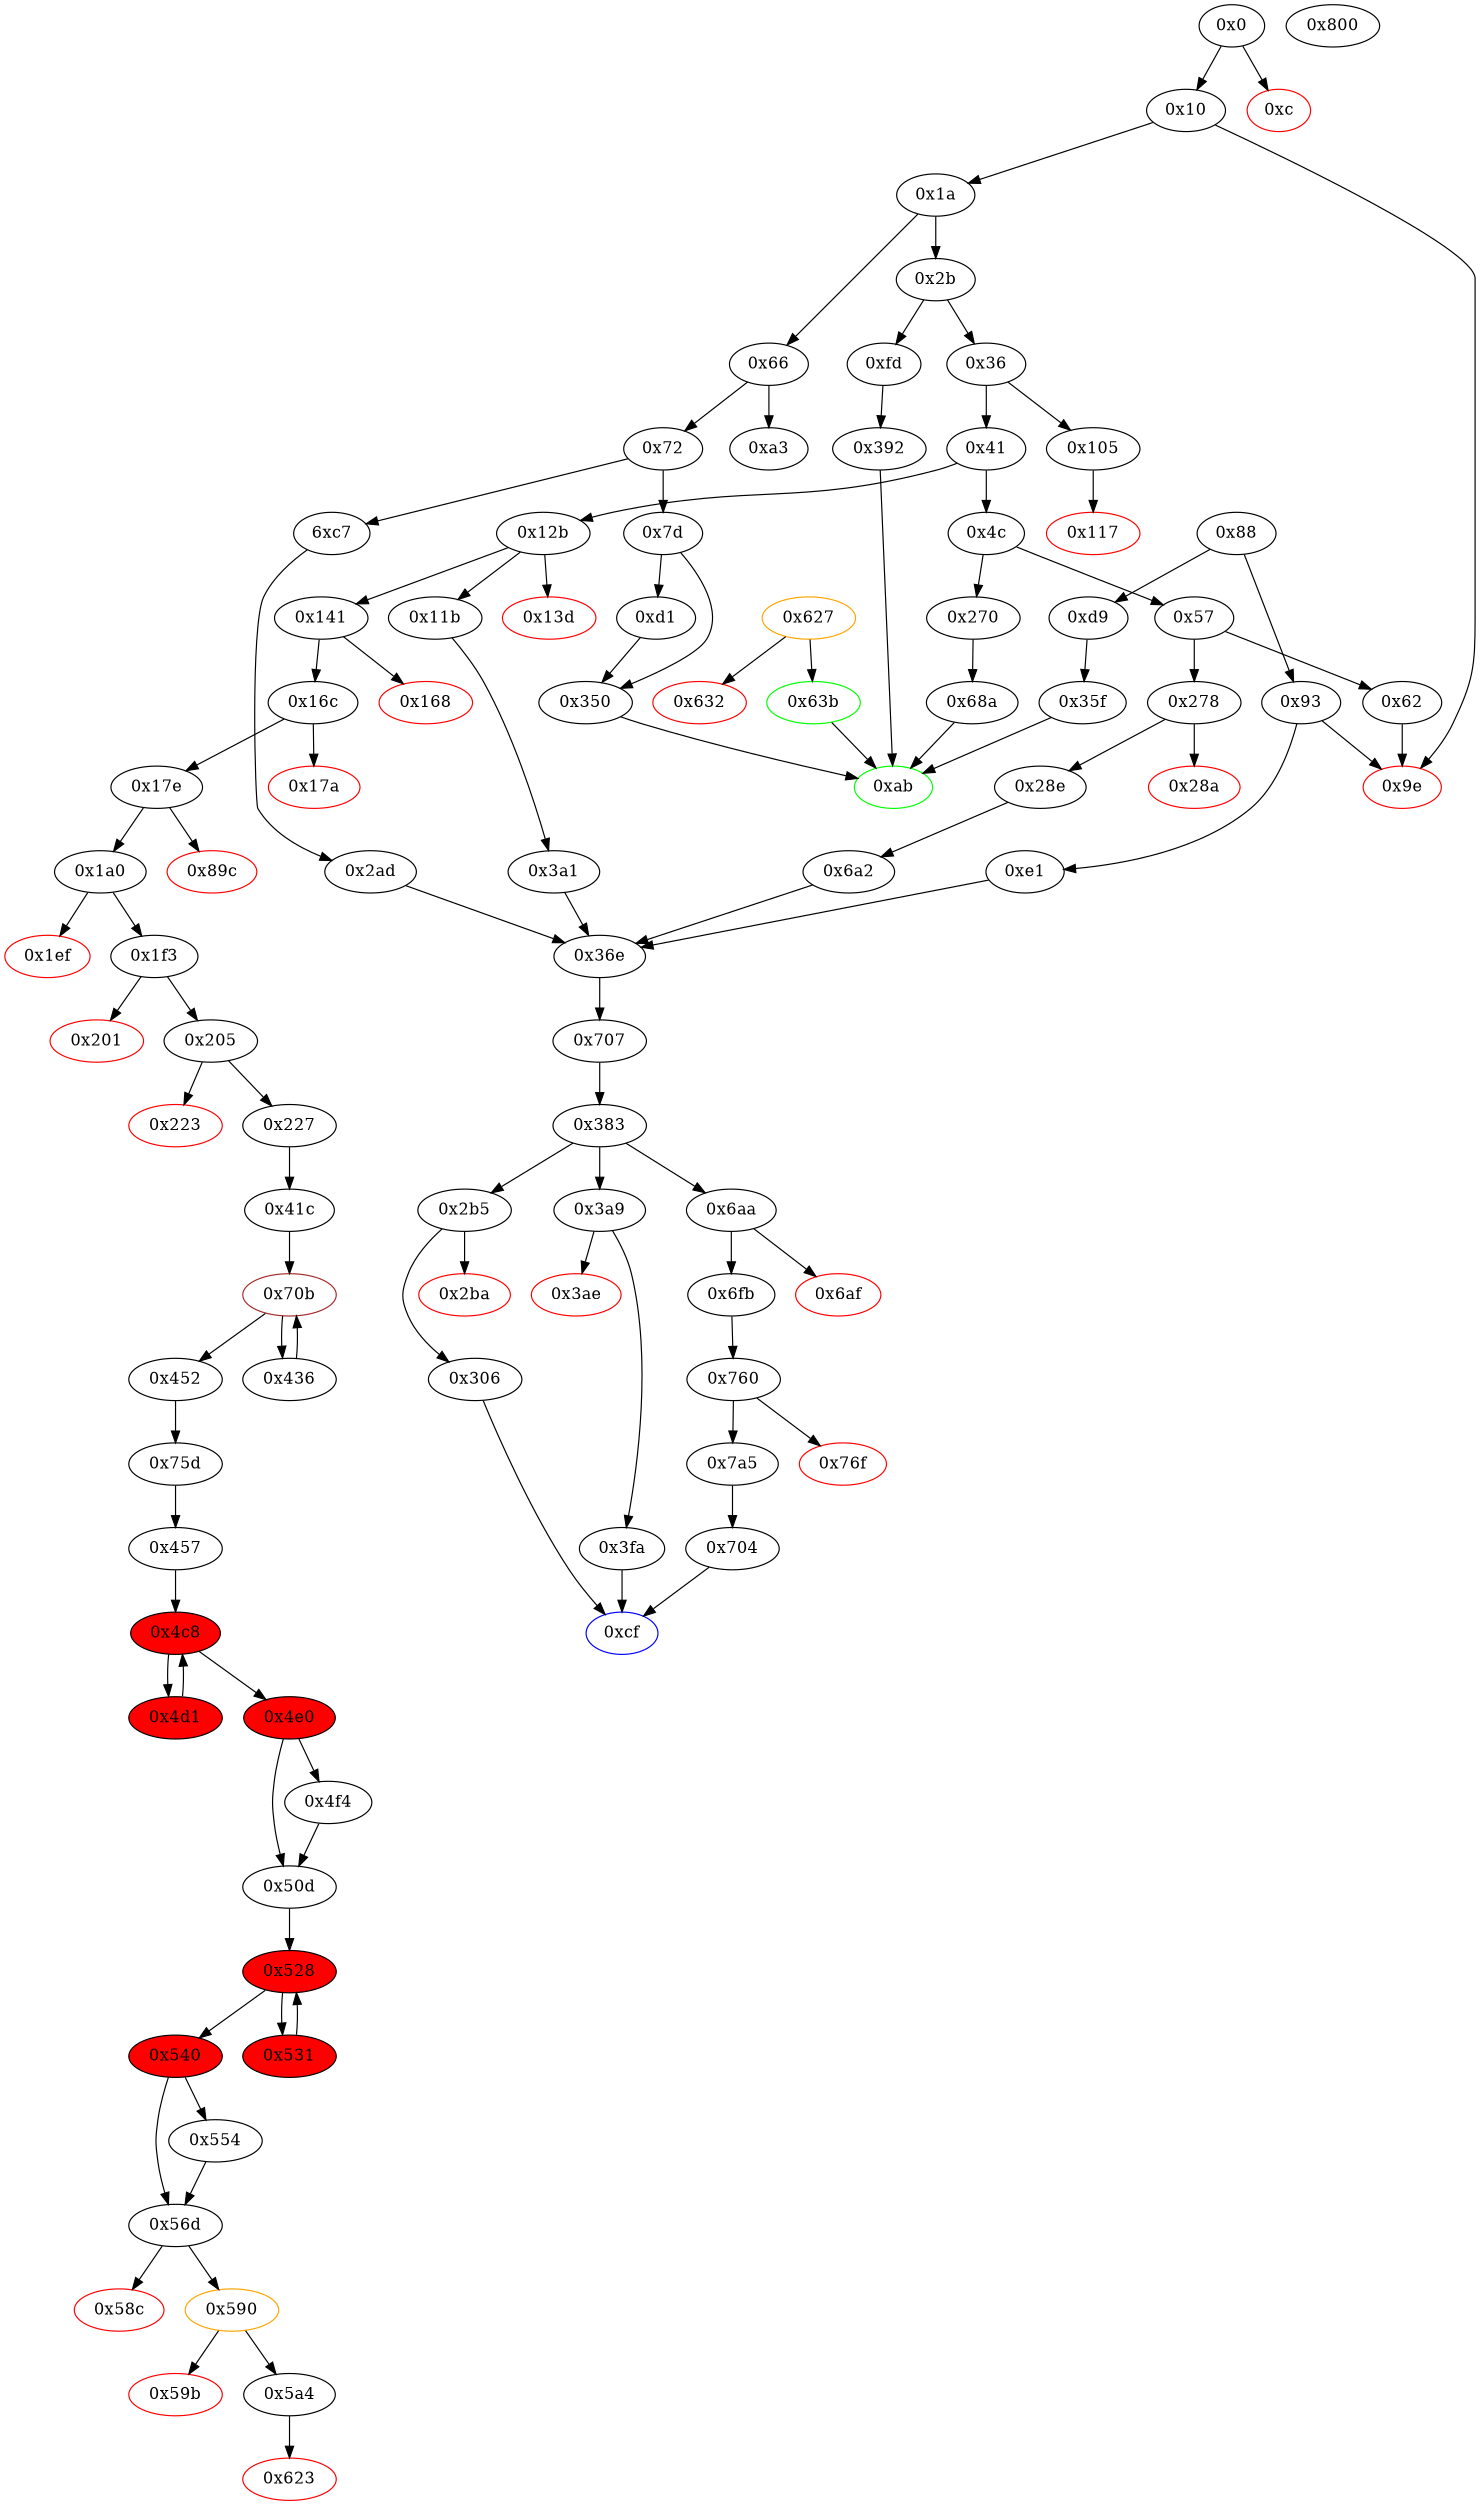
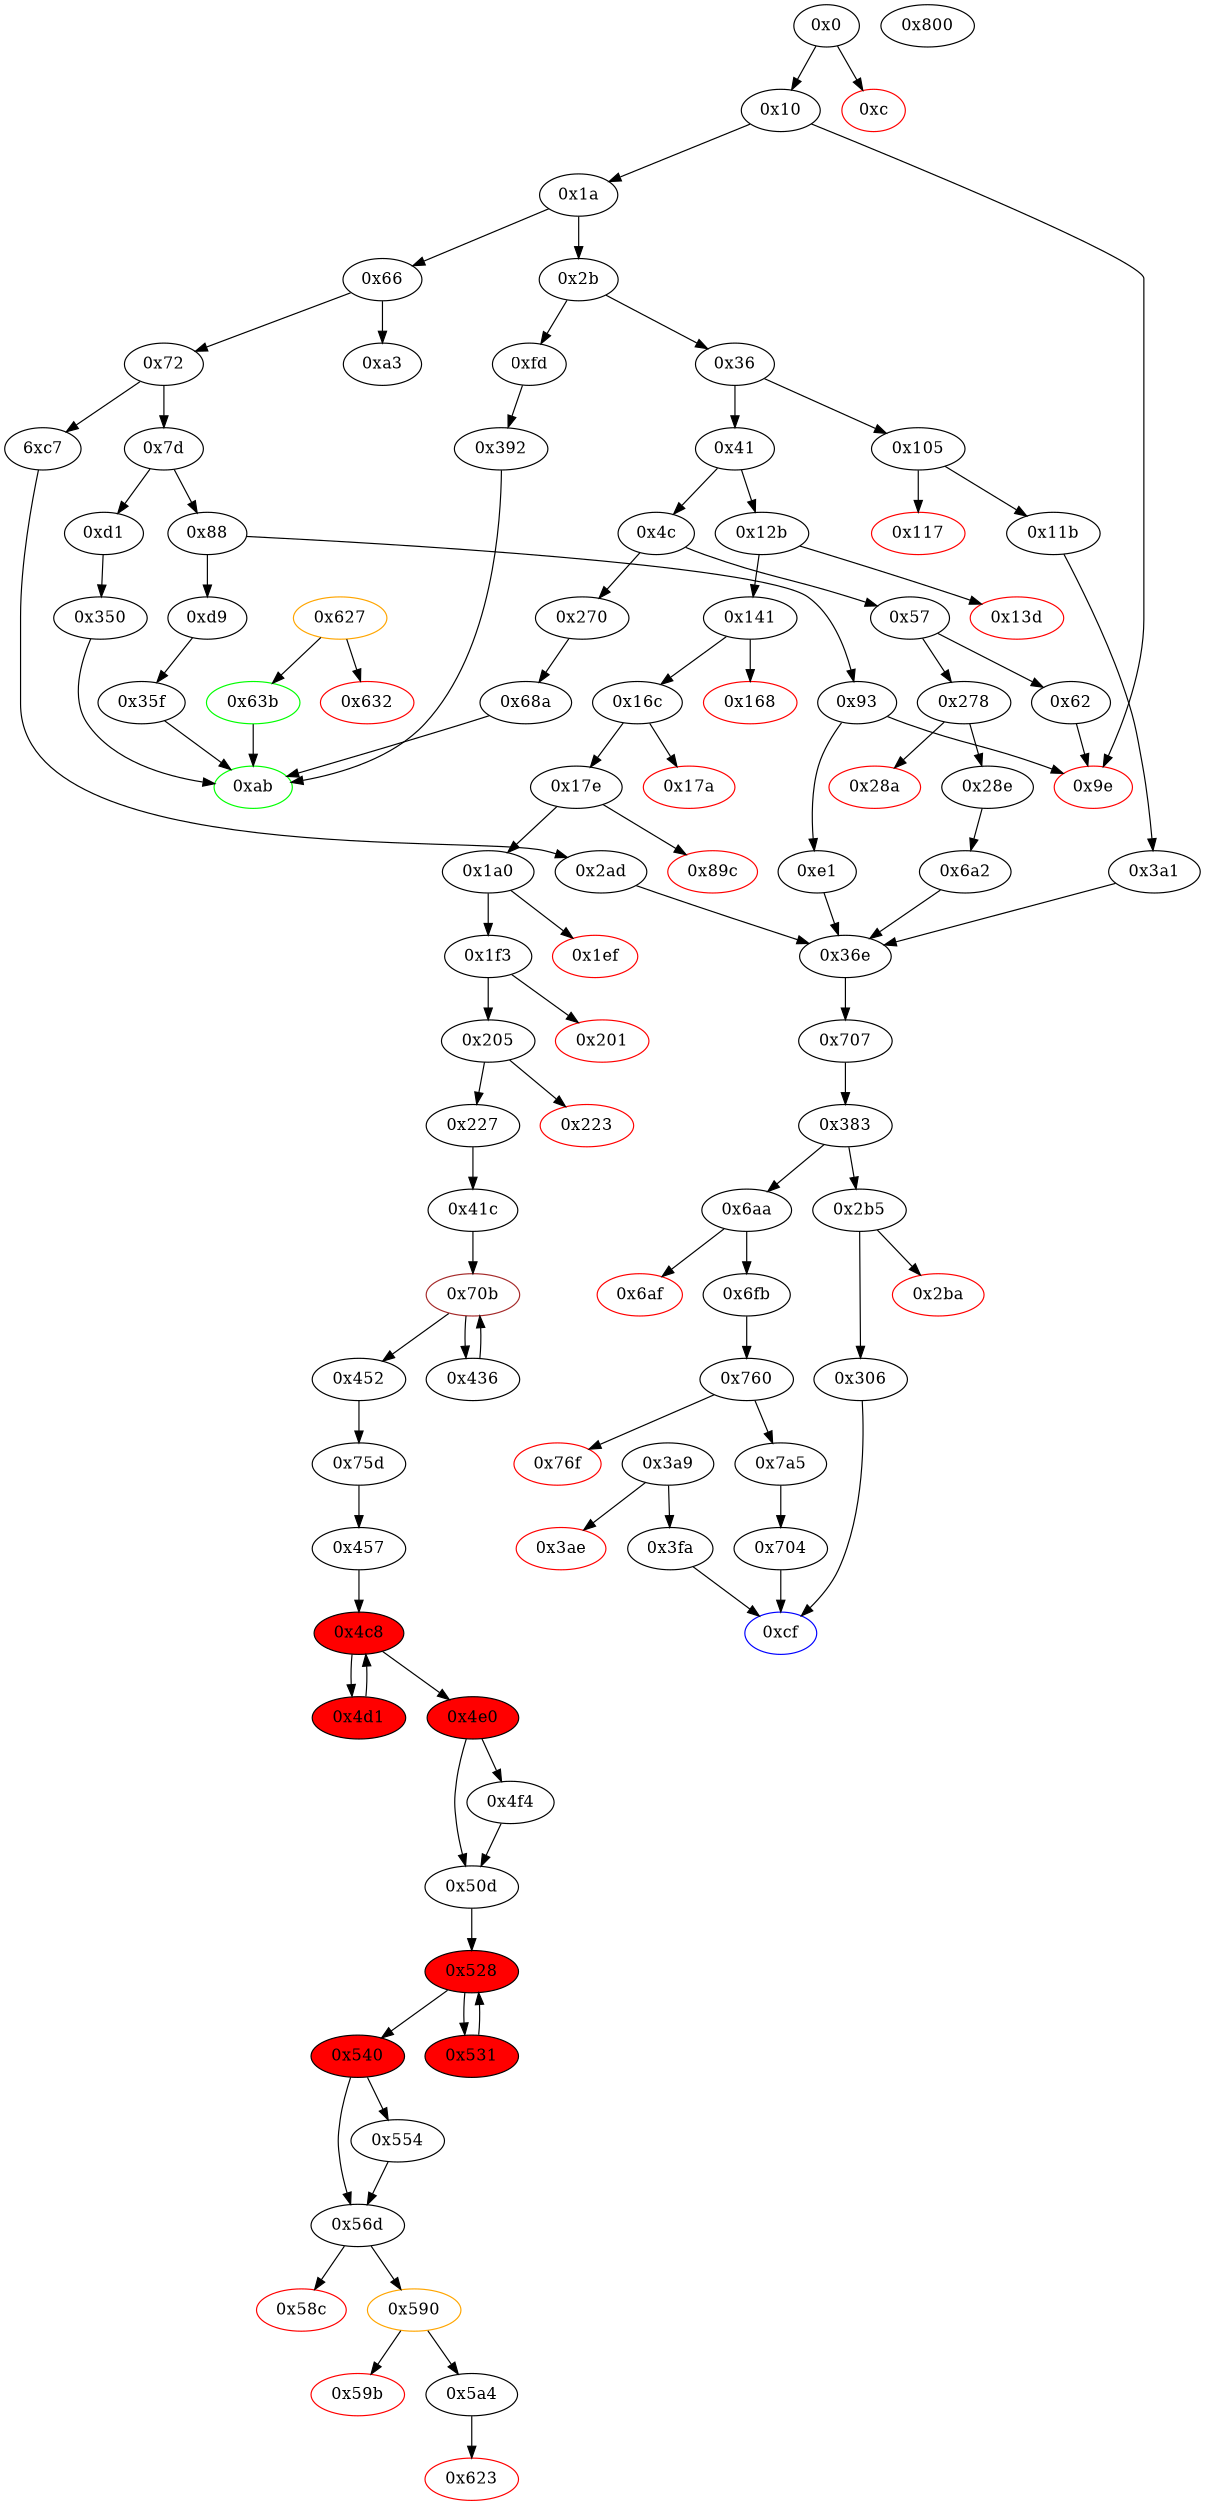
edge "0x12b" -> "0x11b": now "0x105" -> "0x11b"
edge "0x7d" -> "0x350": now "0x7d" -> "0x88"
edge "0x383" -> "0x3a9": removed
